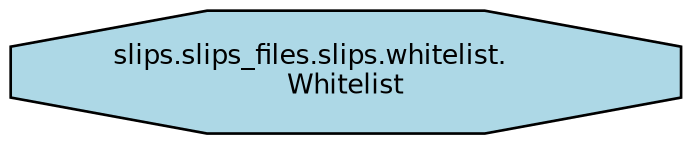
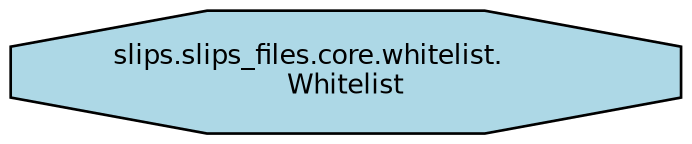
node "slips.slips_files.slips.whitelist. Whitelist": label "slips.slips_files.slips.whitelist. Whitelist" -> "slips.slips_files.core.whitelist. Whitelist"
